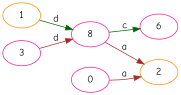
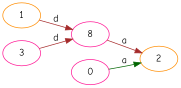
edge "1" -> "8": color darkgreen -> brown
node "6": removed
edge "0" -> "2": color brown -> darkgreen
